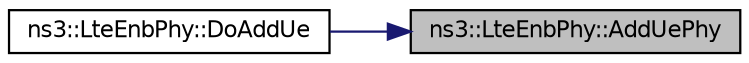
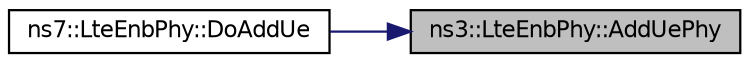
node "ns3::LteEnbPhy::DoAddUe": label "ns3::LteEnbPhy::DoAddUe" -> "ns7::LteEnbPhy::DoAddUe"
